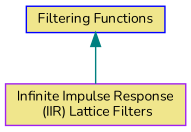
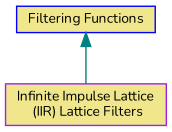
node "Infinite Impulse Response (IIR) Lattice Filters": label "Infinite Impulse Response (IIR) Lattice Filters" -> "Infinite Impulse Lattice (IIR) Lattice Filters"
